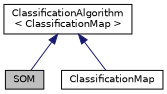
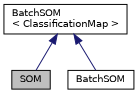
node "ClassificationAlgorithm < ClassificationMap >": label "ClassificationAlgorithm < ClassificationMap >" -> "BatchSOM < ClassificationMap >"
node "ClassificationMap": label "ClassificationMap" -> "BatchSOM"
